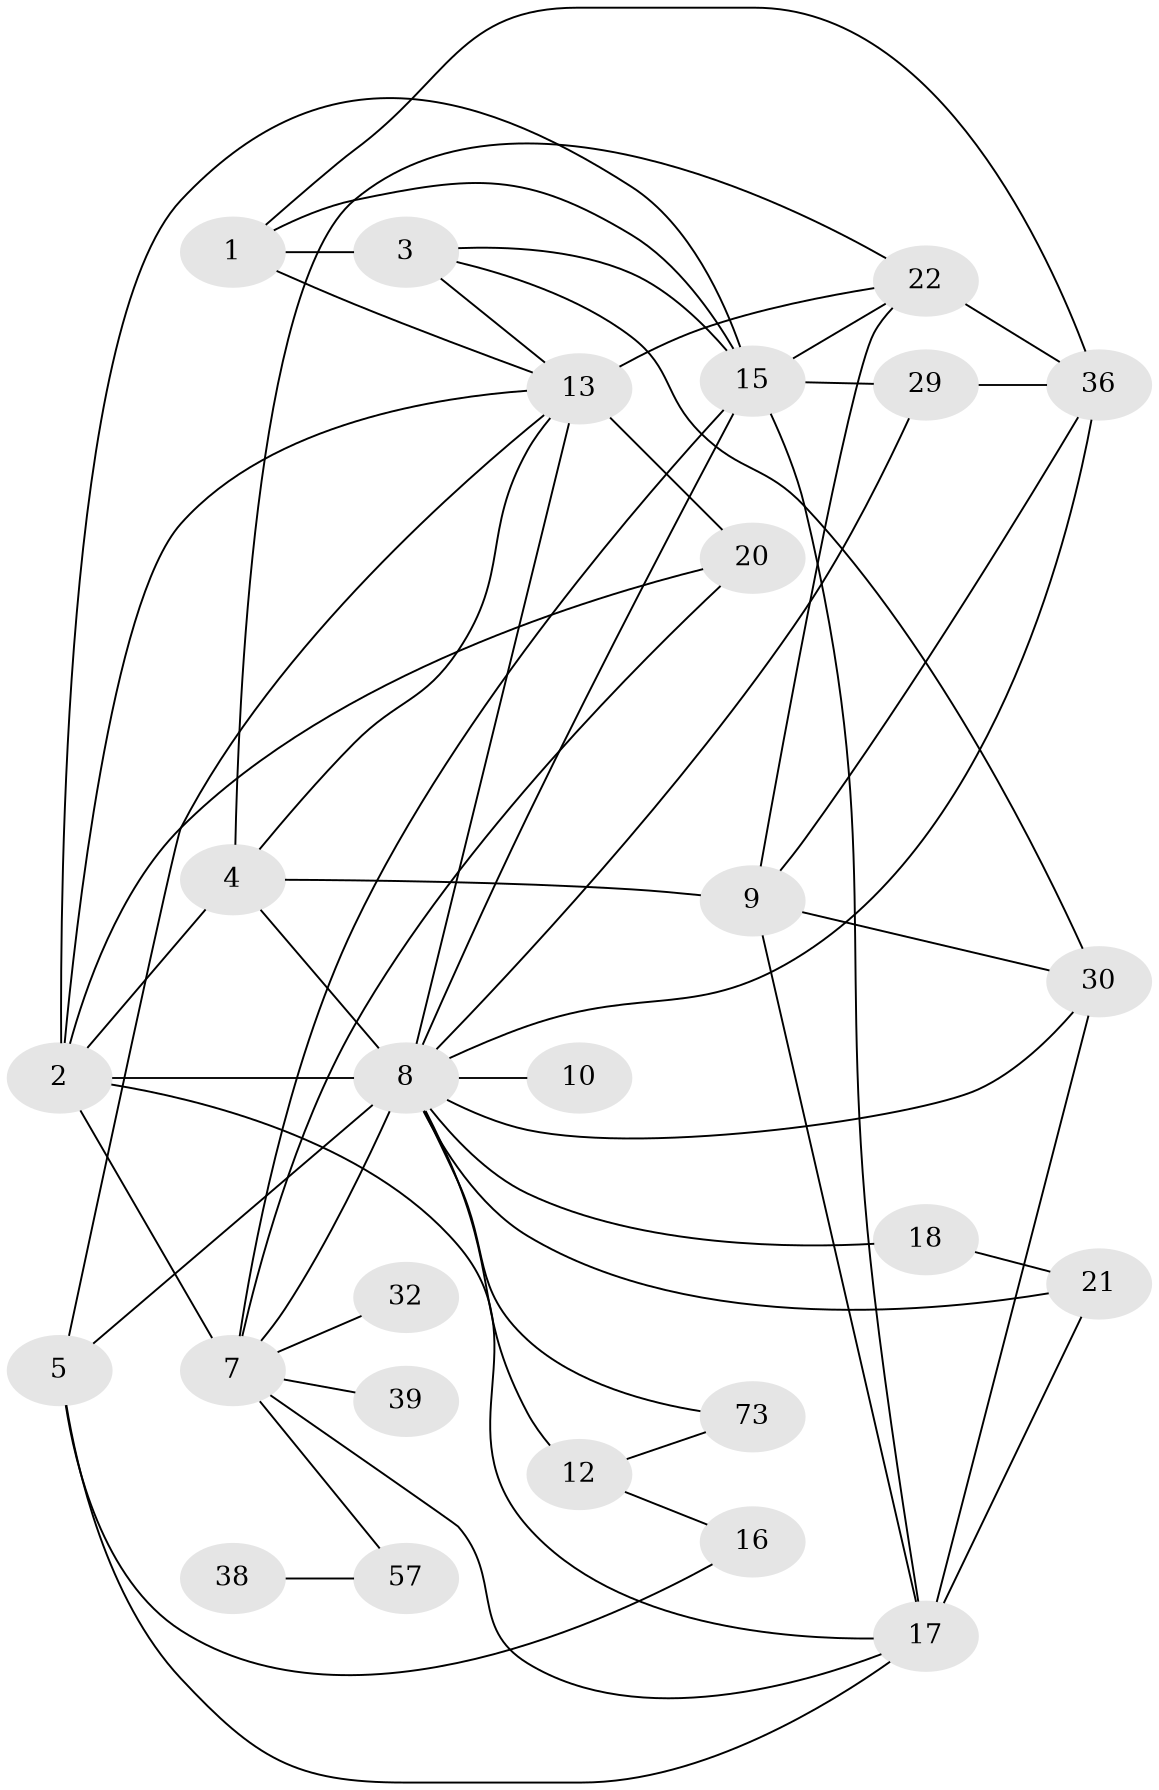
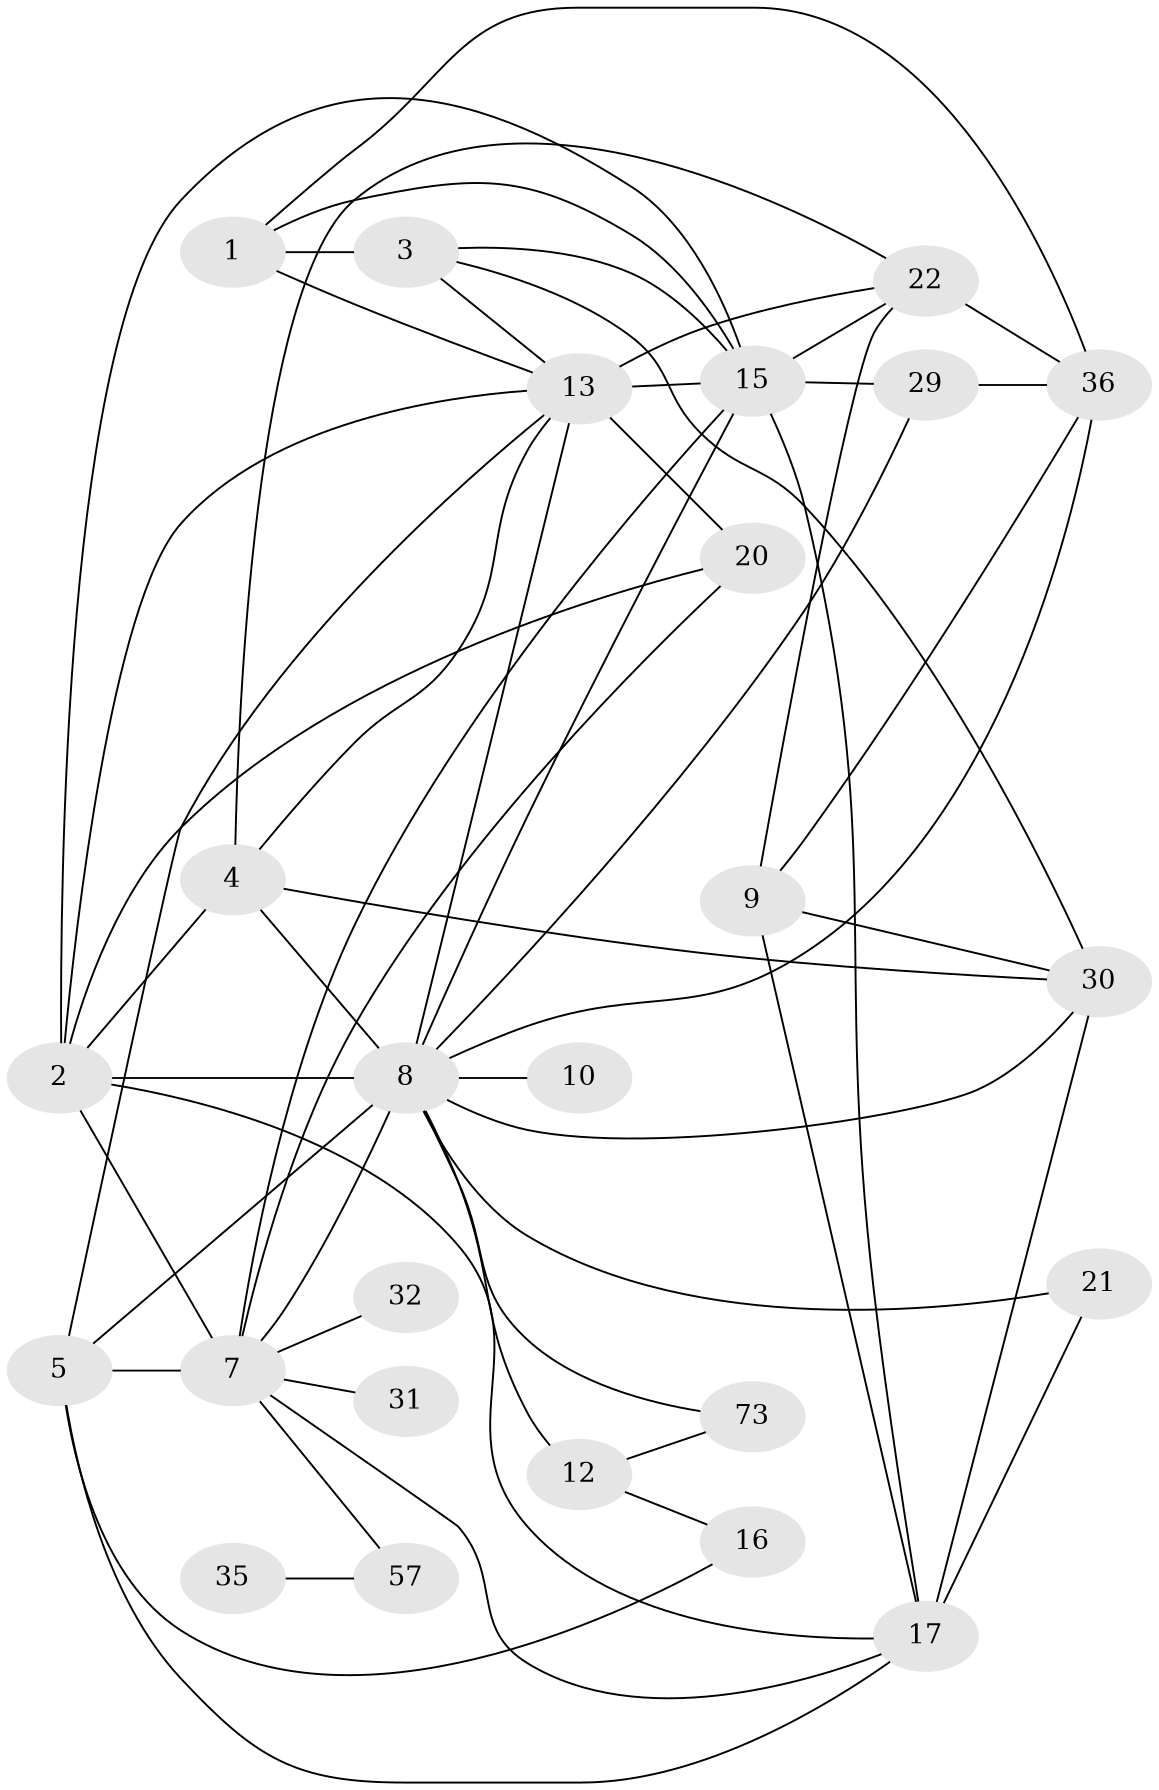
edge "15" -- "13": added
edge "4" -- "9": now "4" -- "30"
node "18": removed
edge "5" -- "7": added
node "39": label "39" -> "31"
node "38": label "38" -> "35"
